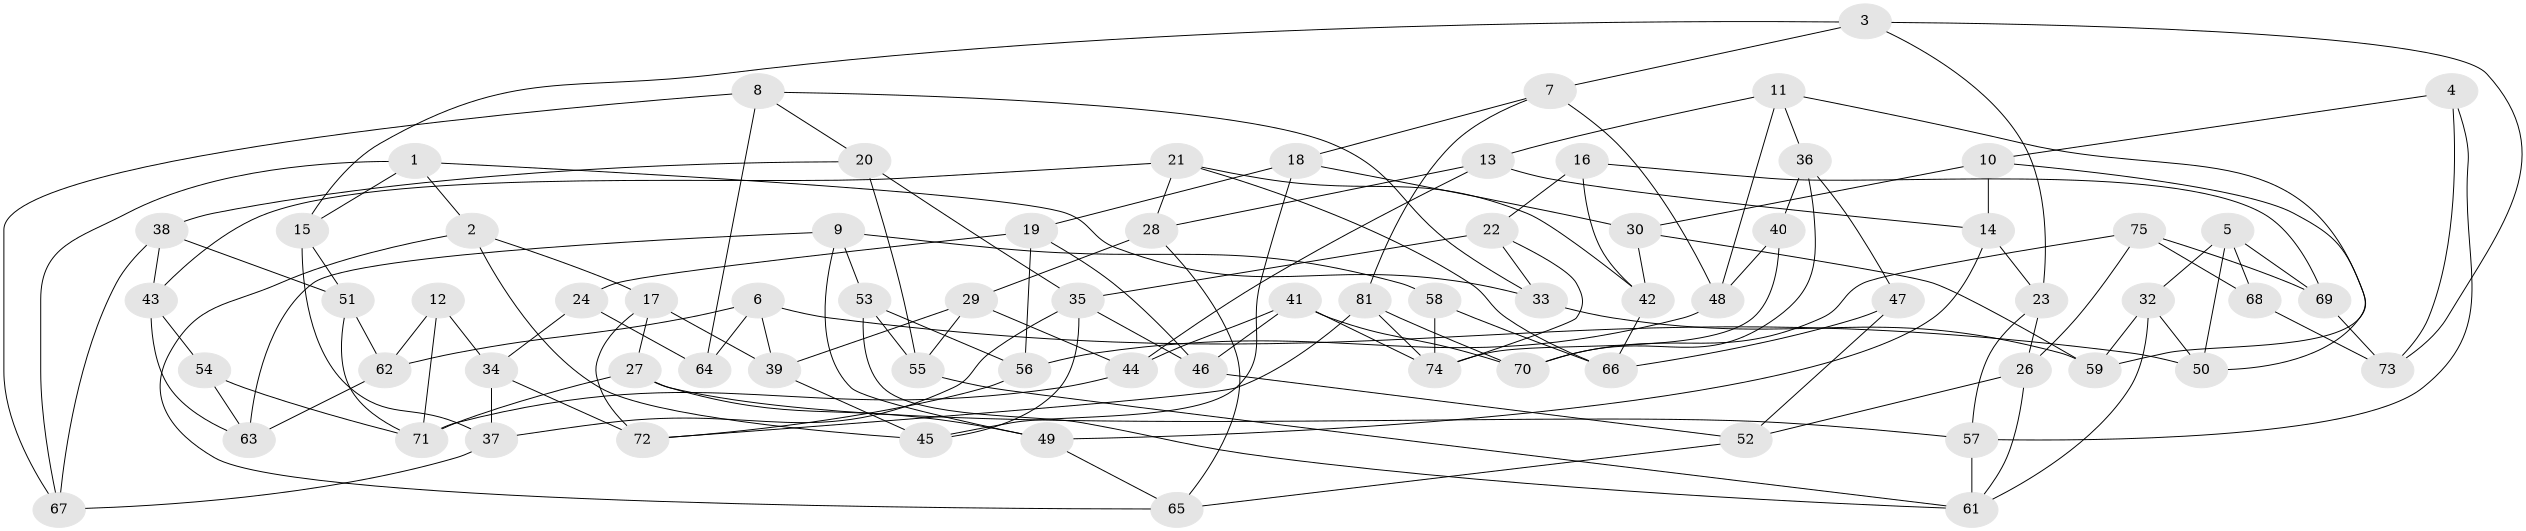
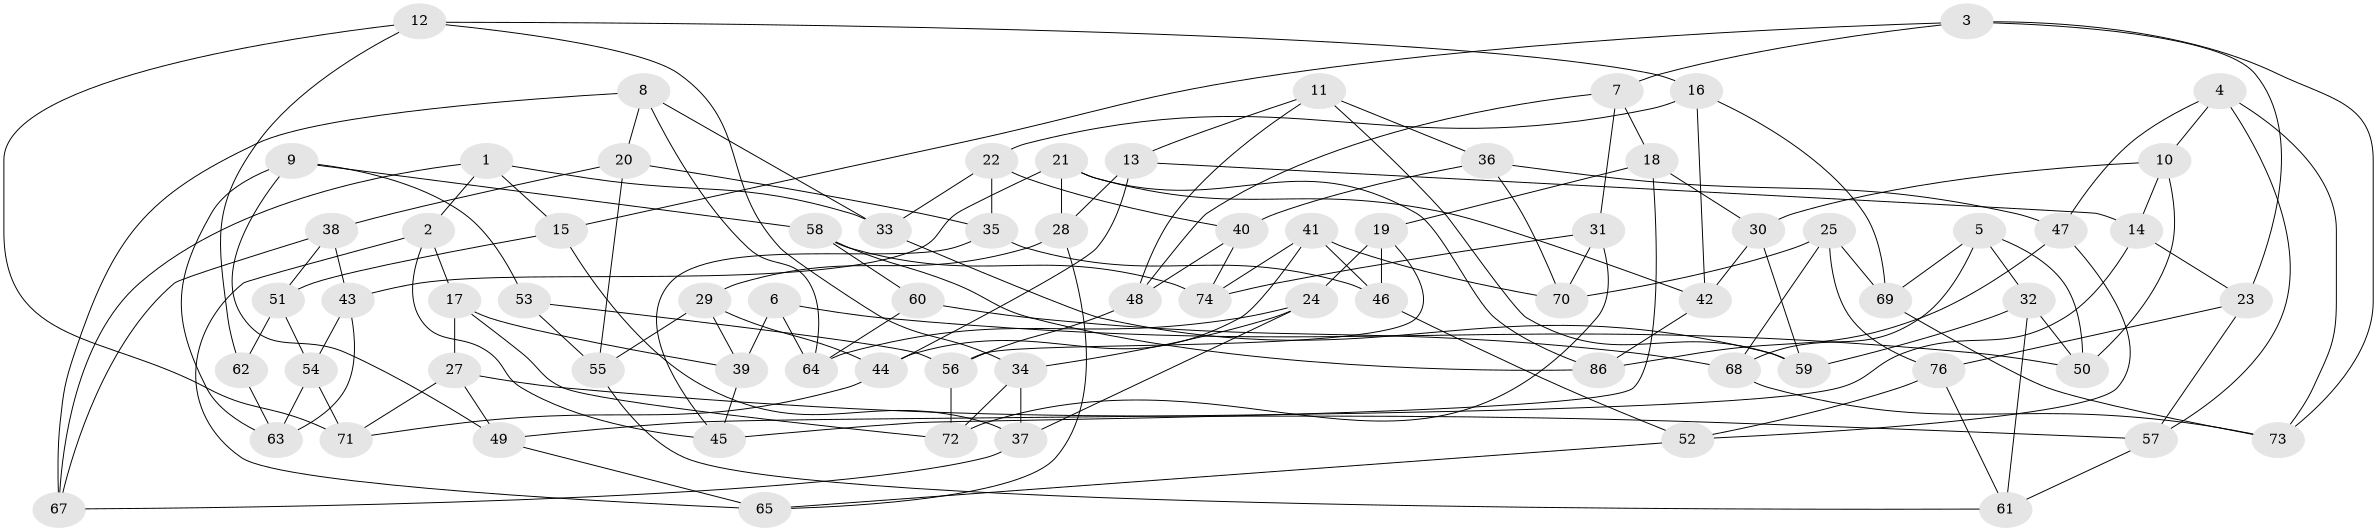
edge "12" -- "16": added
edge "4" -- "47": added
node "75": label "75" -> "25"
node "60": added
node "81": label "81" -> "31"
edge "22" -- "74": now "22" -- "40"
edge "6" -- "62": removed
node "66": label "66" -> "86"
node "26": label "26" -> "76"
edge "51" -- "71": now "51" -- "54"
edge "35" -- "37": now "24" -- "37"
edge "53" -- "61": removed
